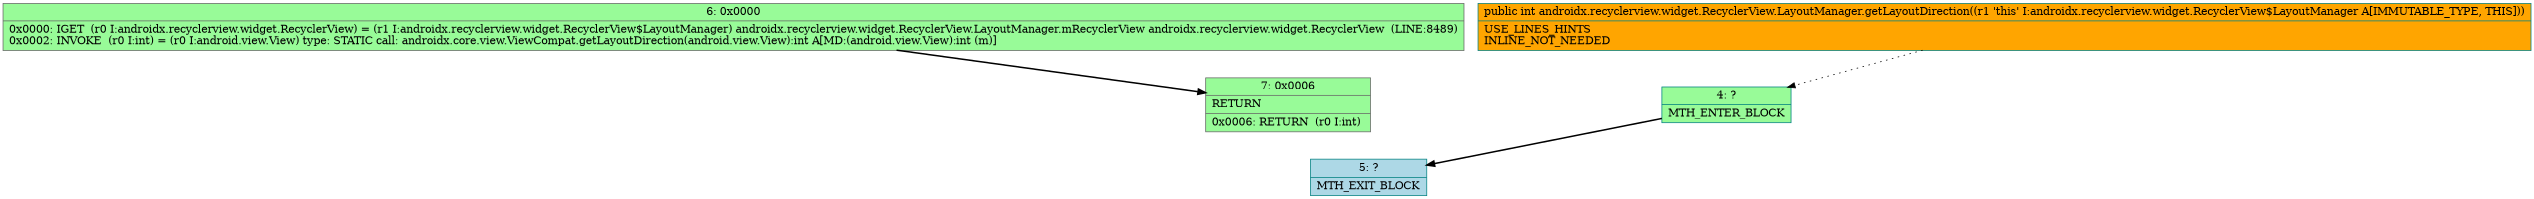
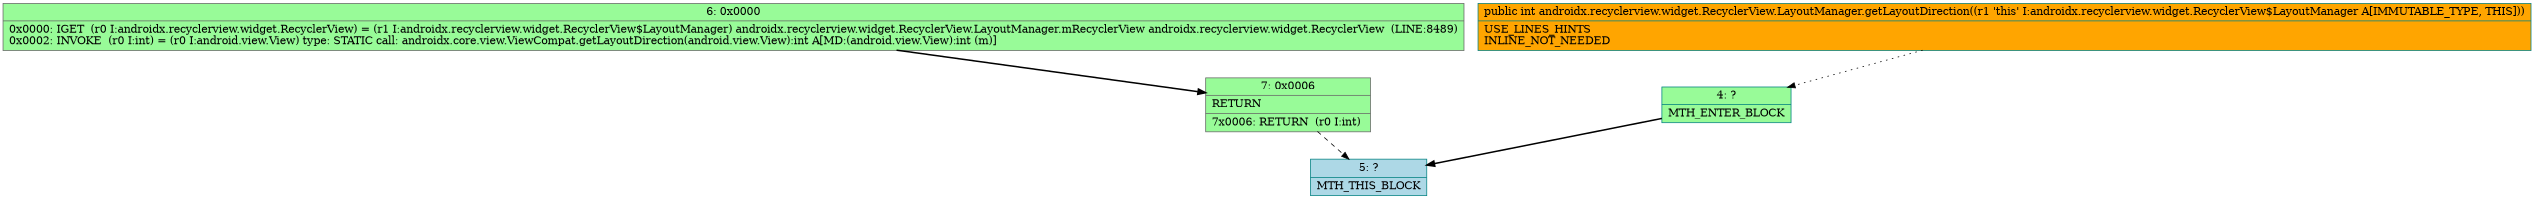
node "7: 0x0006": text "0x0006: RETURN  (r0 I:int)" -> "7x0006: RETURN  (r0 I:int)"
edge "7: 0x0006" -> "5: ?": added
node "5: ?": text "MTH_EXIT_BLOCK" -> "MTH_THIS_BLOCK"
